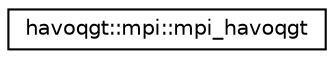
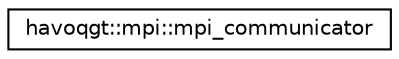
node "havoqgt::mpi::mpi_havoqgt": label "havoqgt::mpi::mpi_havoqgt" -> "havoqgt::mpi::mpi_communicator"
